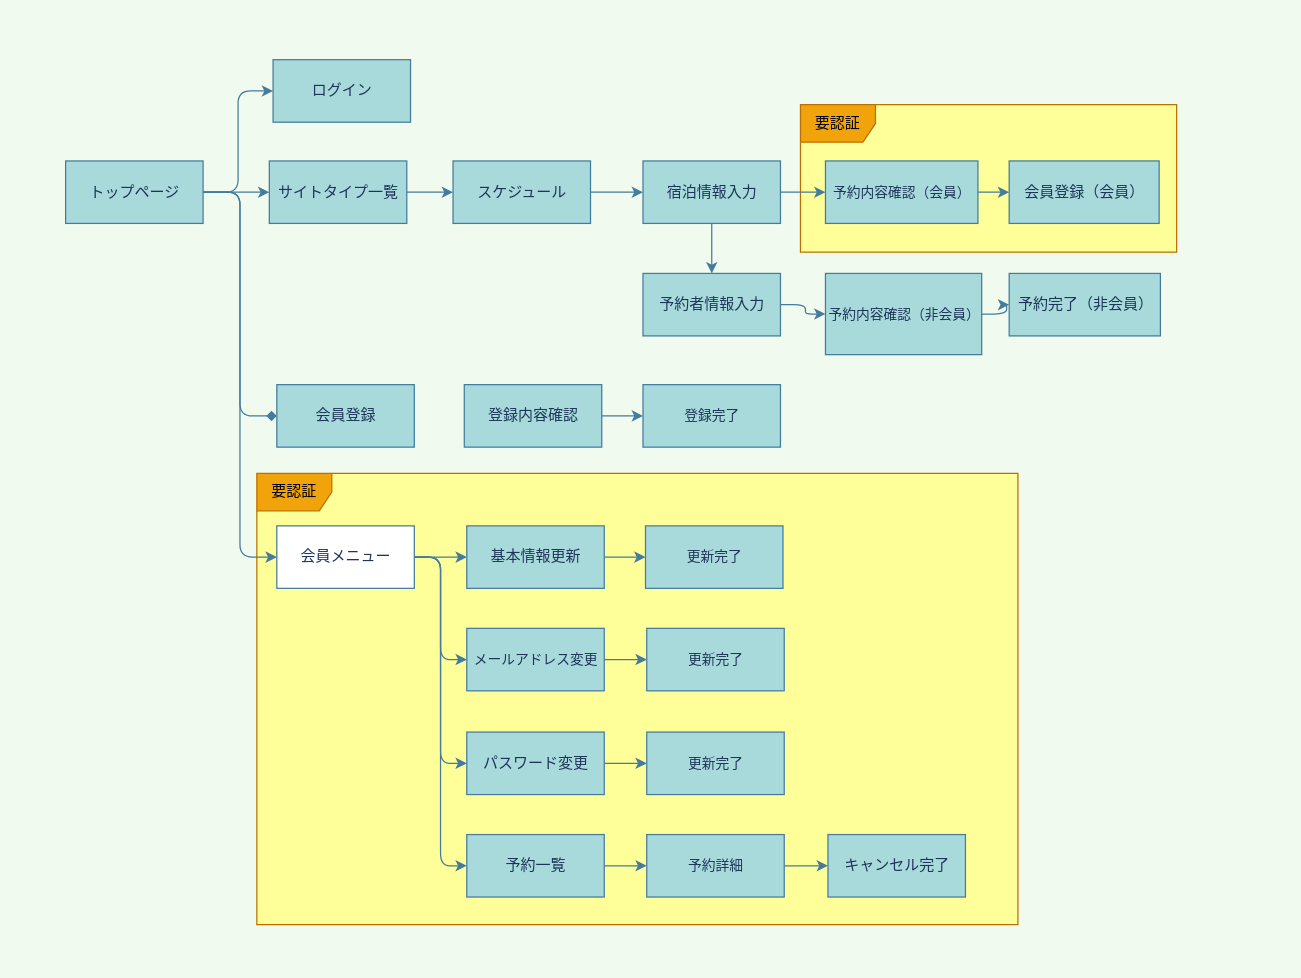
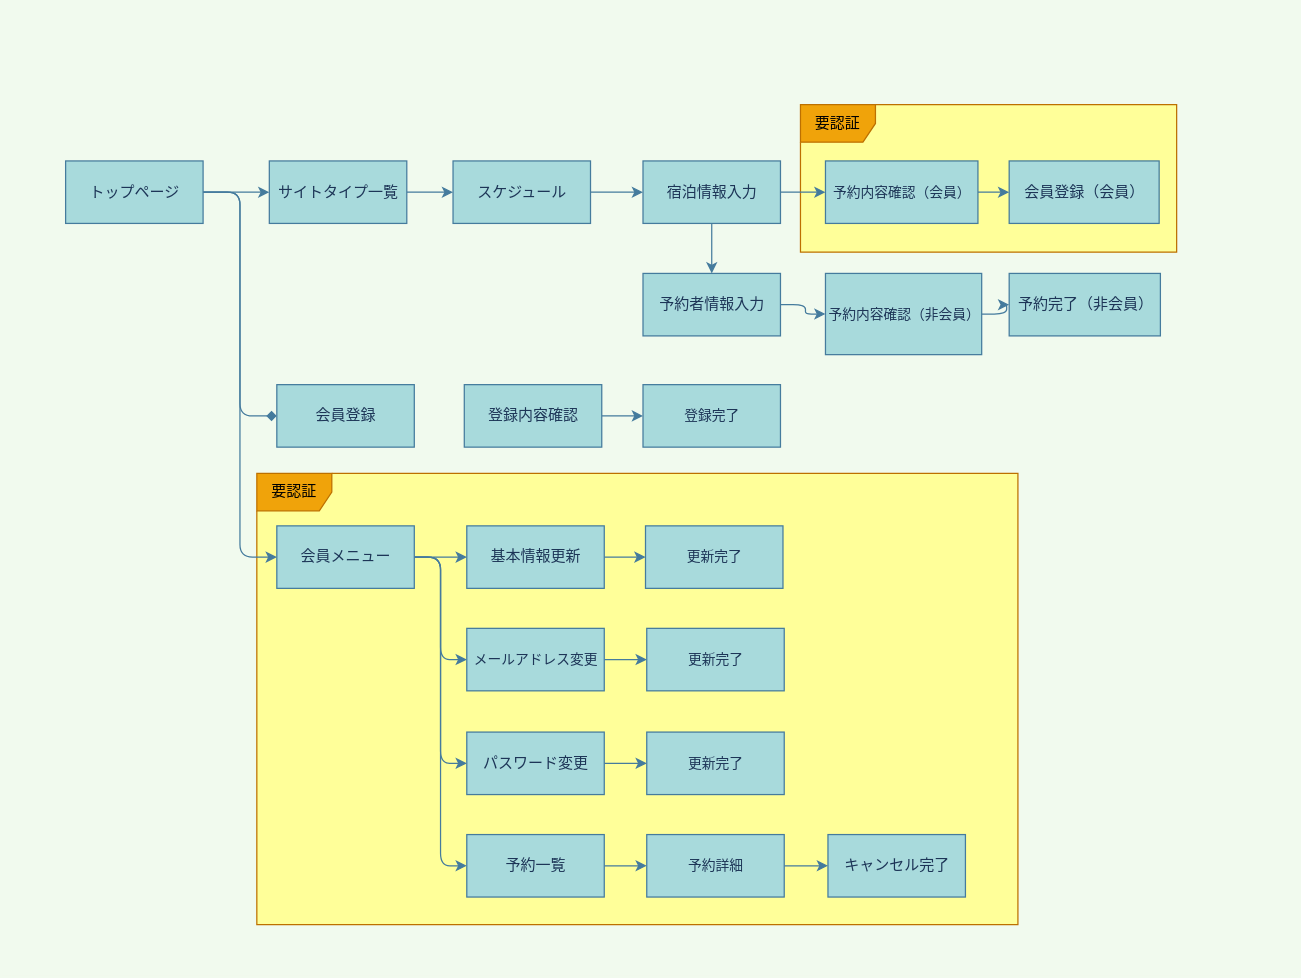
node "ログイン": removed
edge "トップページ" -> "ログイン": removed
node "会員メニュー": fillcolor #ffffff -> #a8dadc
